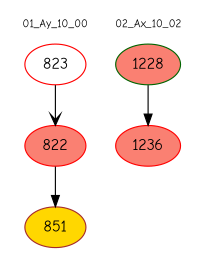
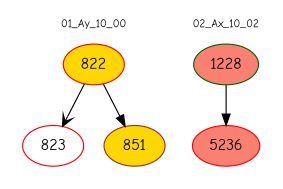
edge "823" -> "822": reversed
node "822": fillcolor salmon -> gold
node "1236": label "1236" -> "5236"
